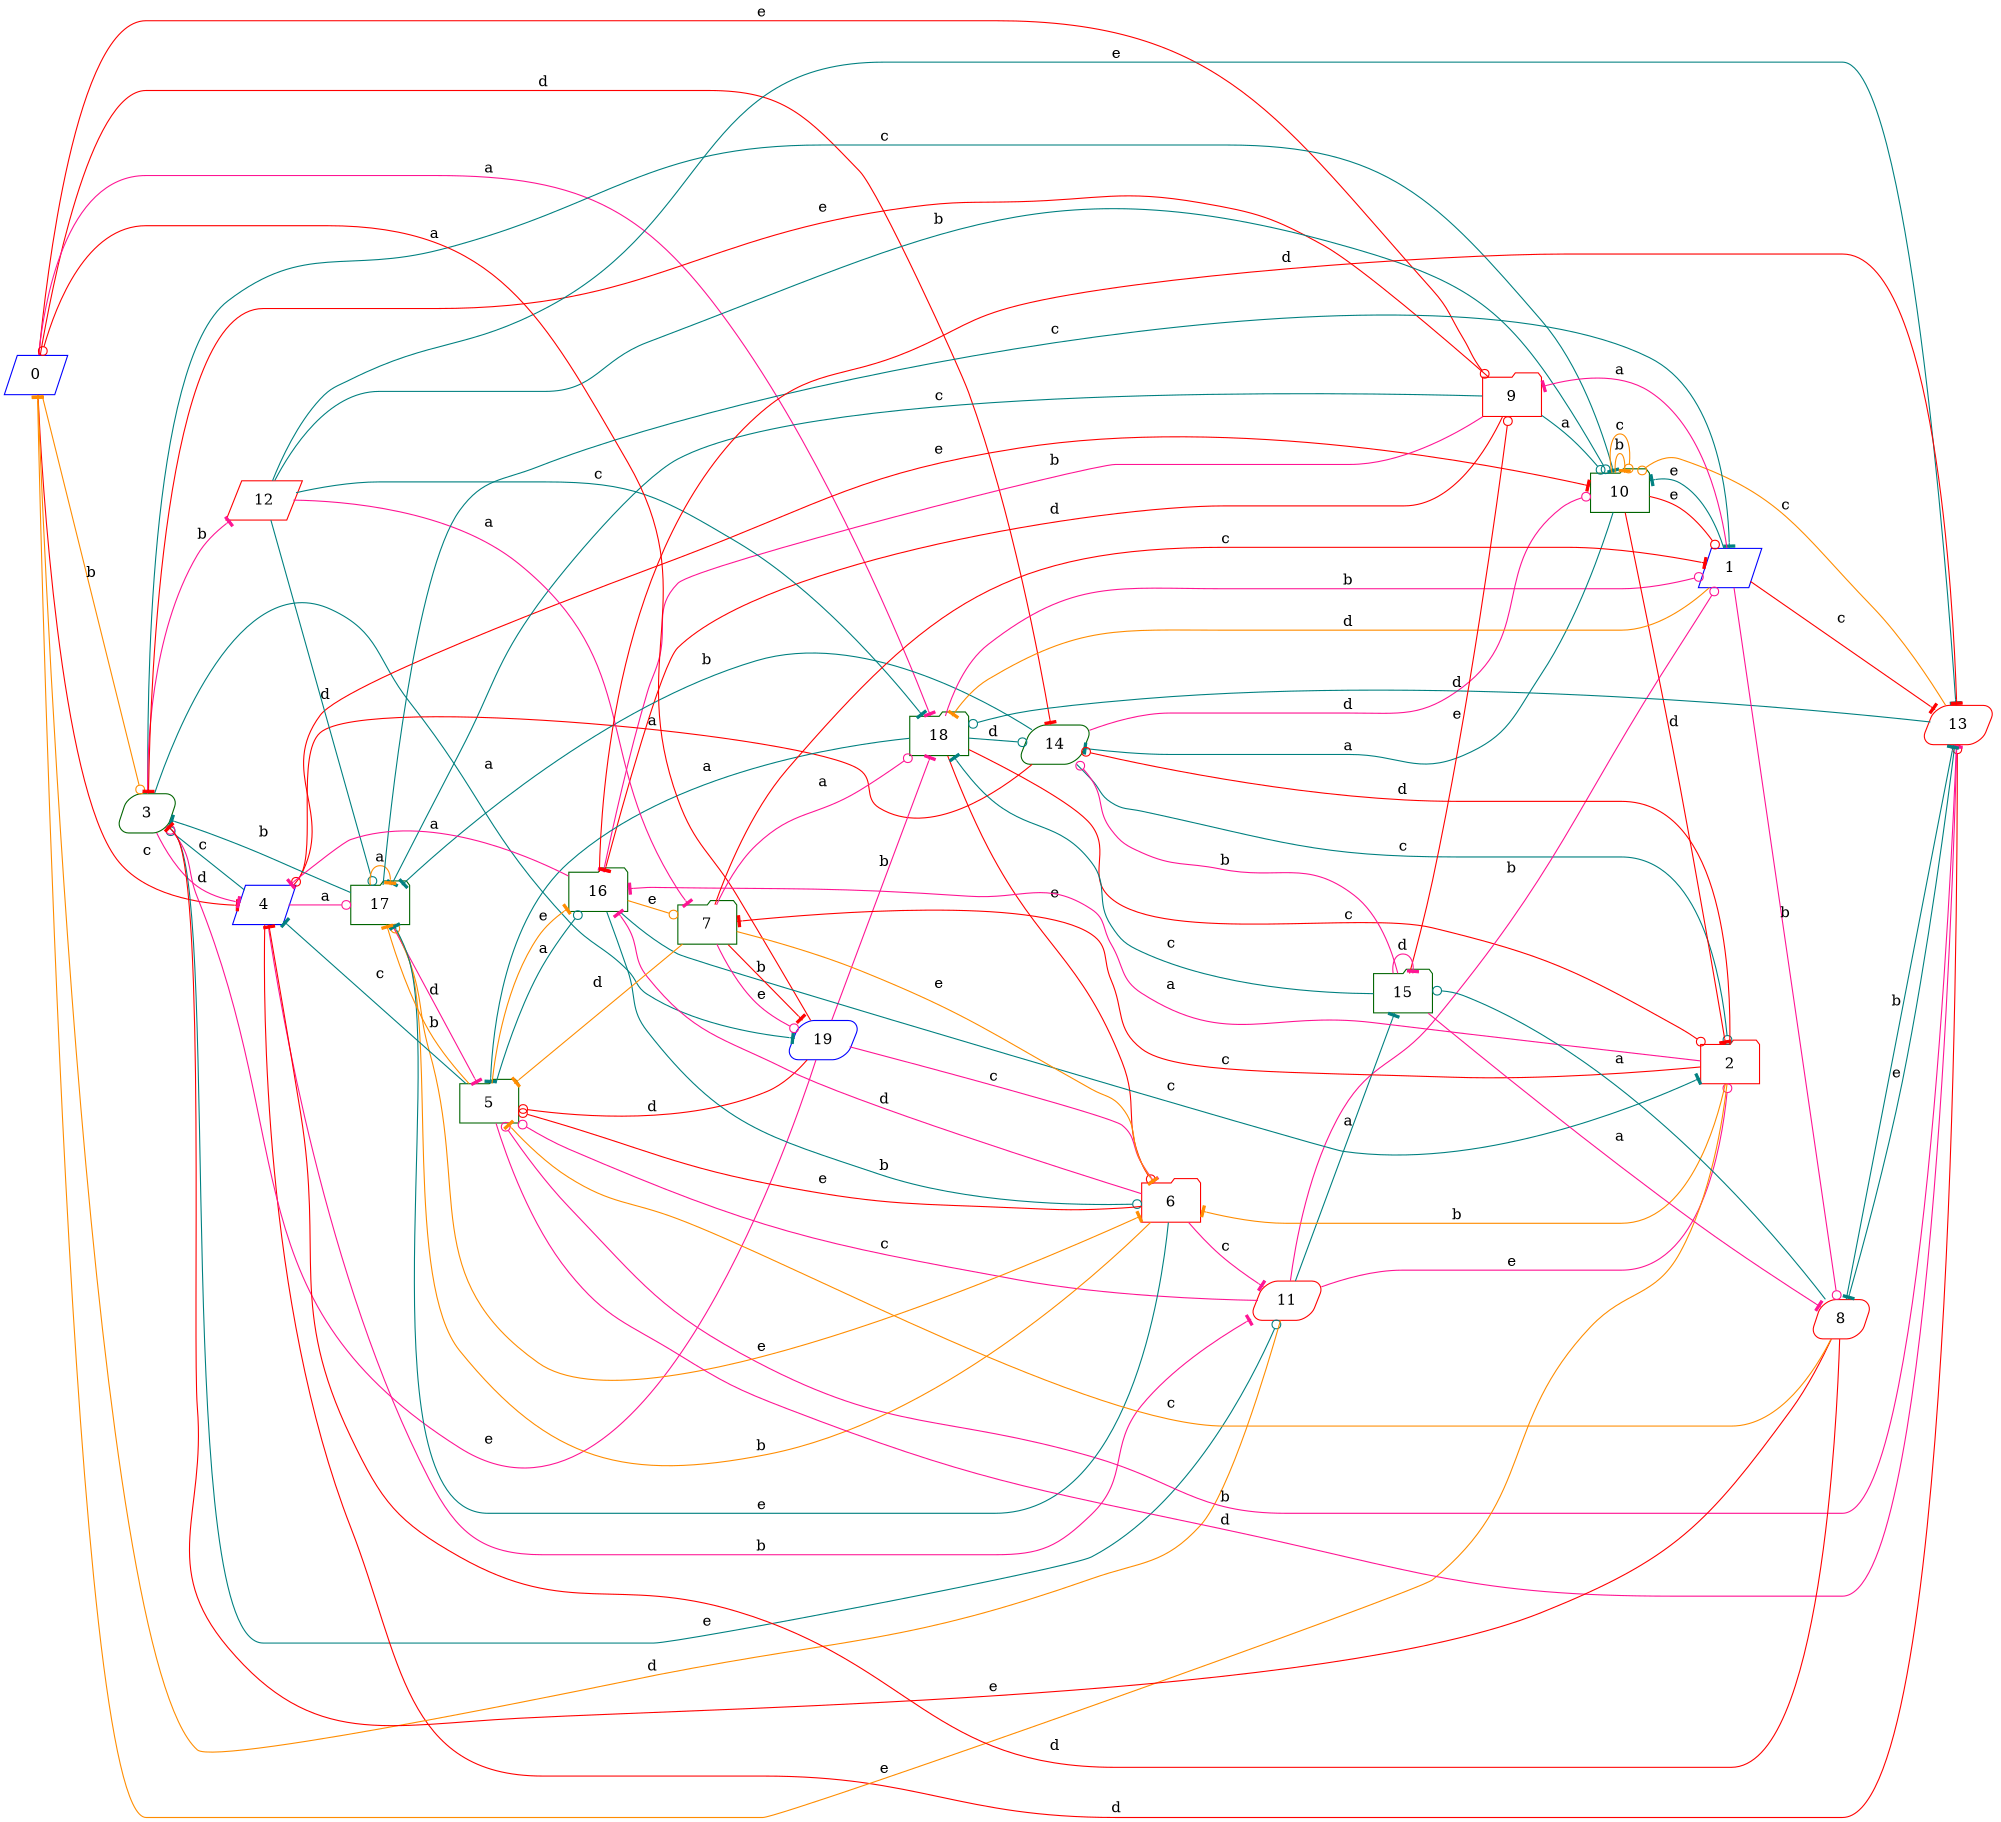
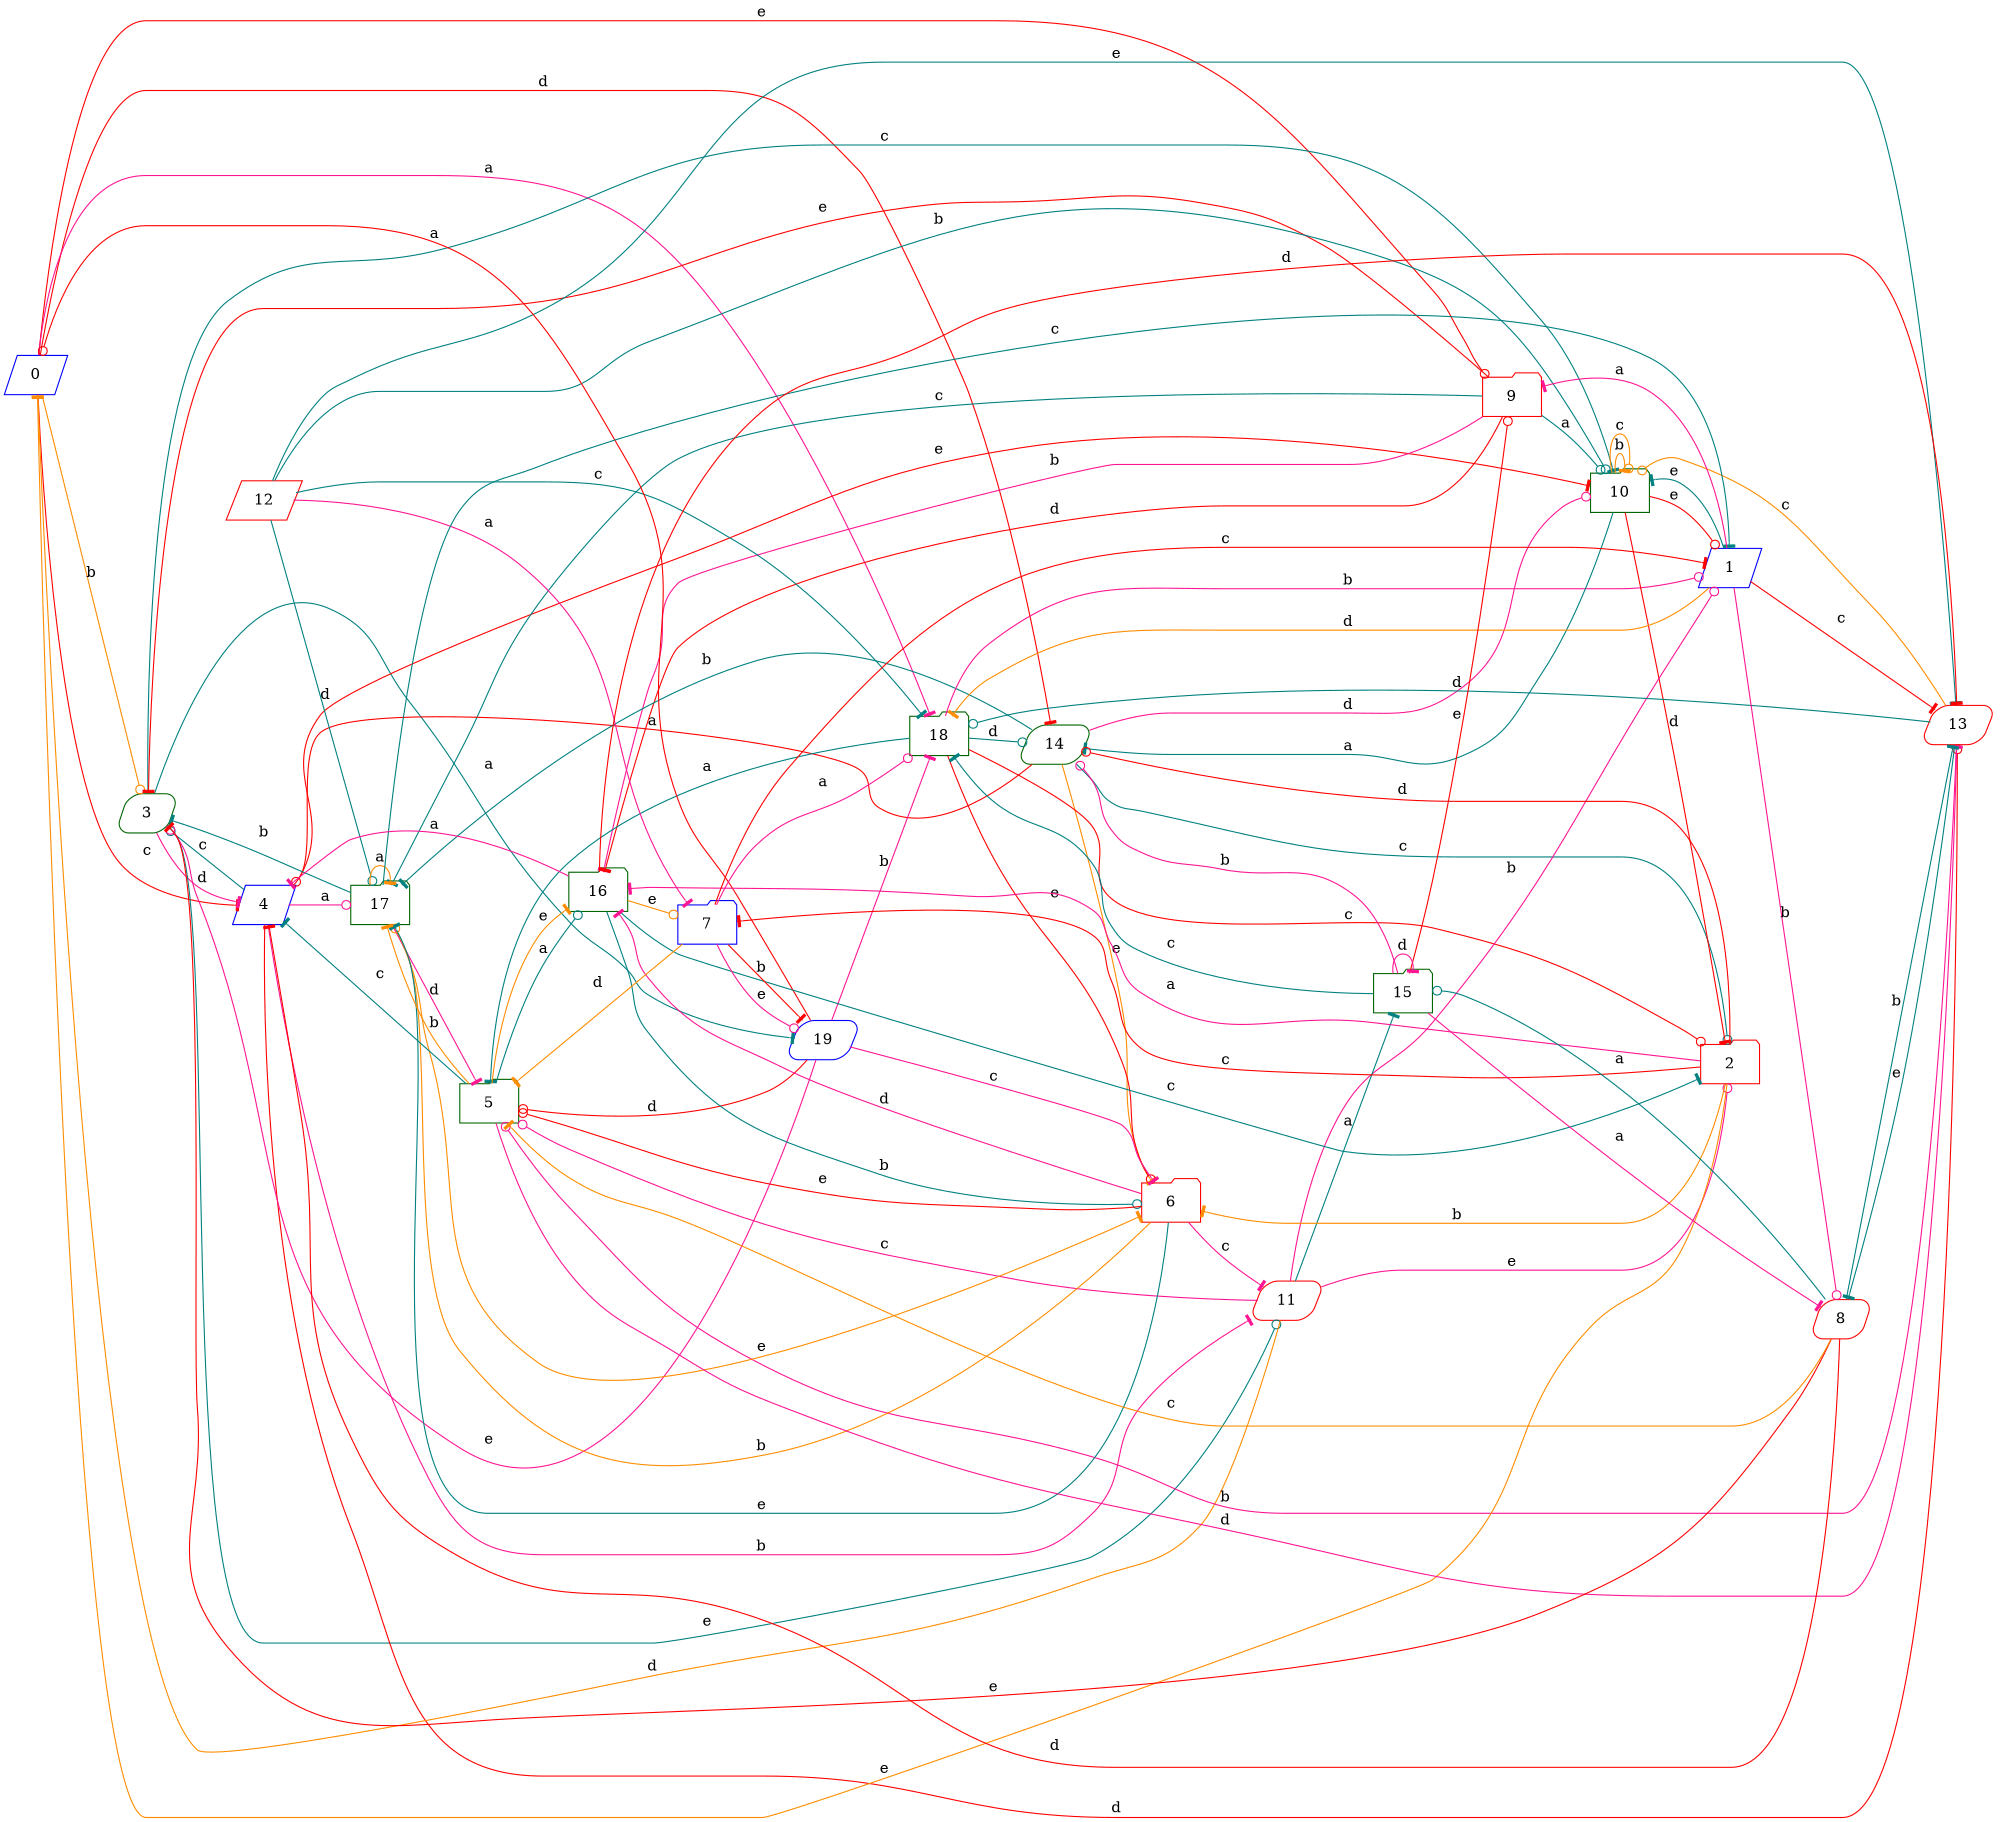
edge "3" -> "12": removed, label "b"
node "7": color darkgreen -> blue
edge "7" -> "6": now "14" -> "6"
